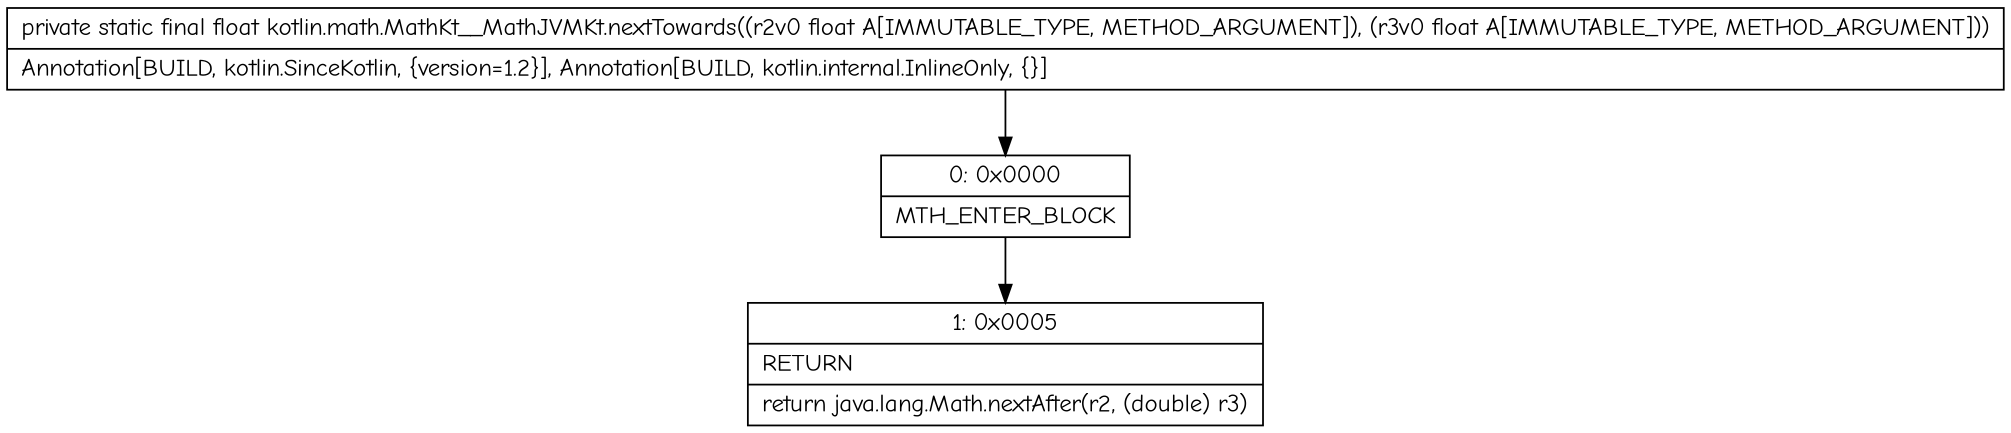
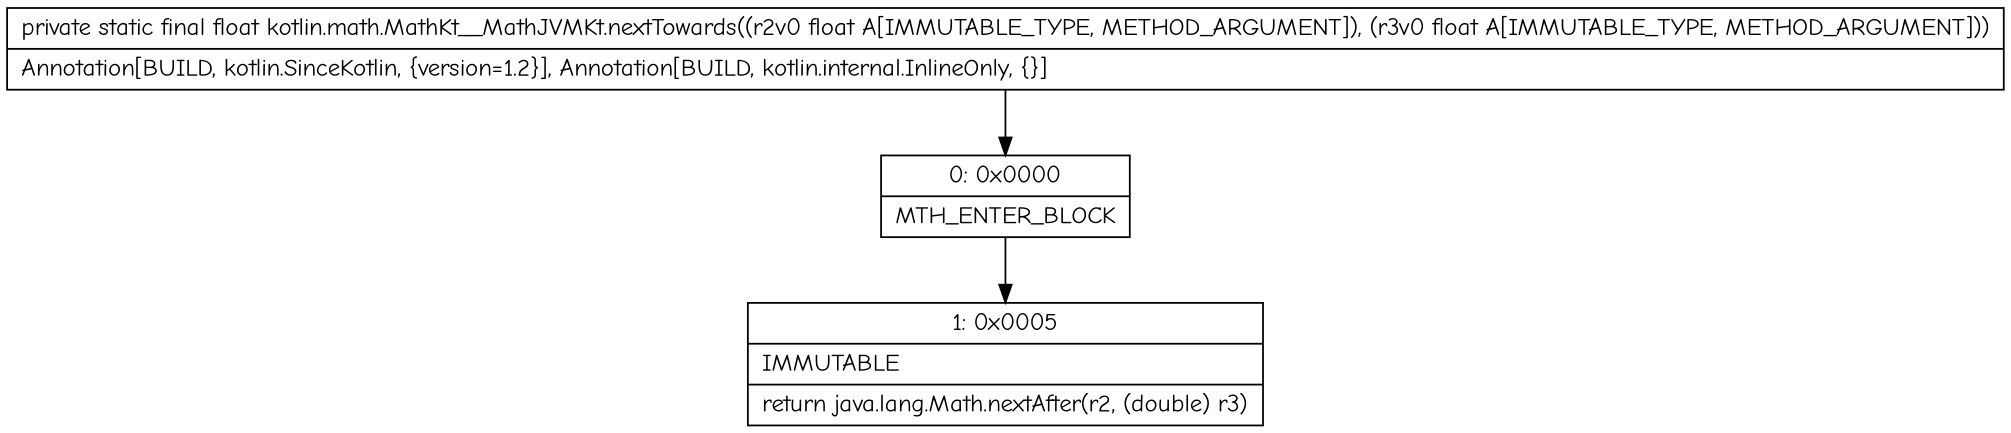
node "1: 0x0005": text "RETURN" -> "IMMUTABLE"
